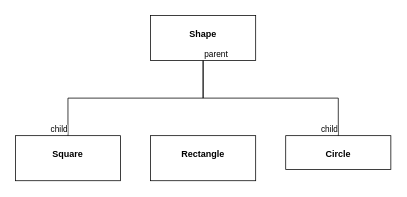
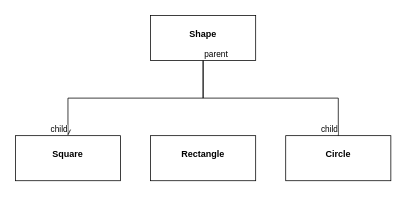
edge "Shape" -- "Square": arrowhead none -> open
node "Circle": size 105x34 -> 105x45
